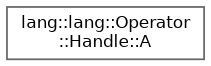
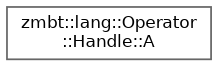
node "lang::lang::Operator ::Handle::A": label "lang::lang::Operator ::Handle::A" -> "zmbt::lang::Operator ::Handle::A"
